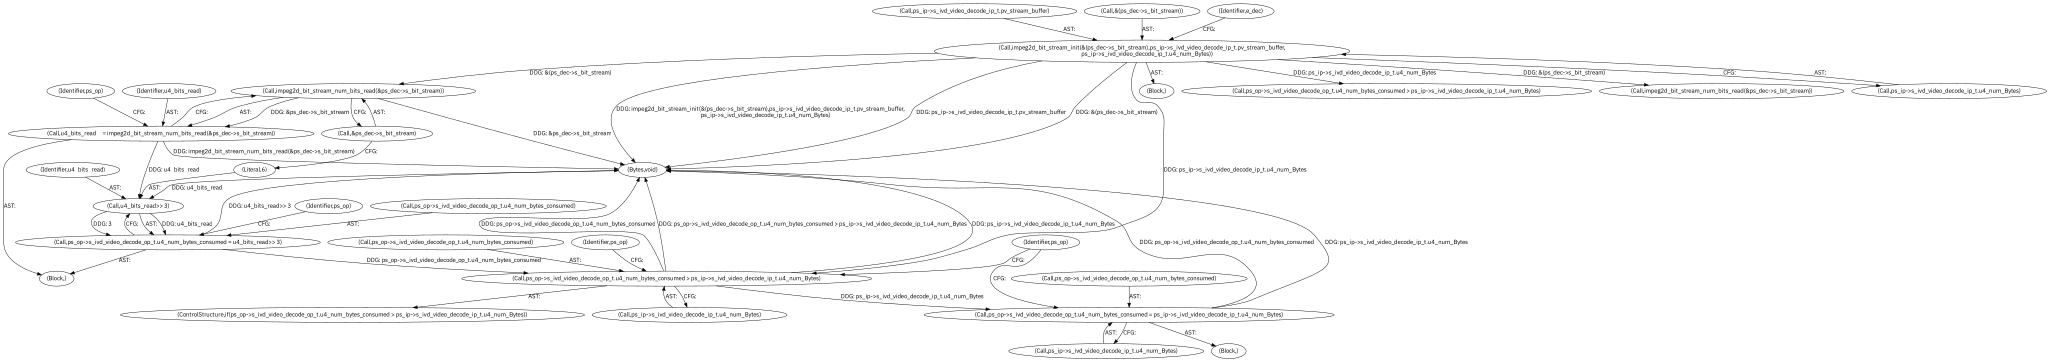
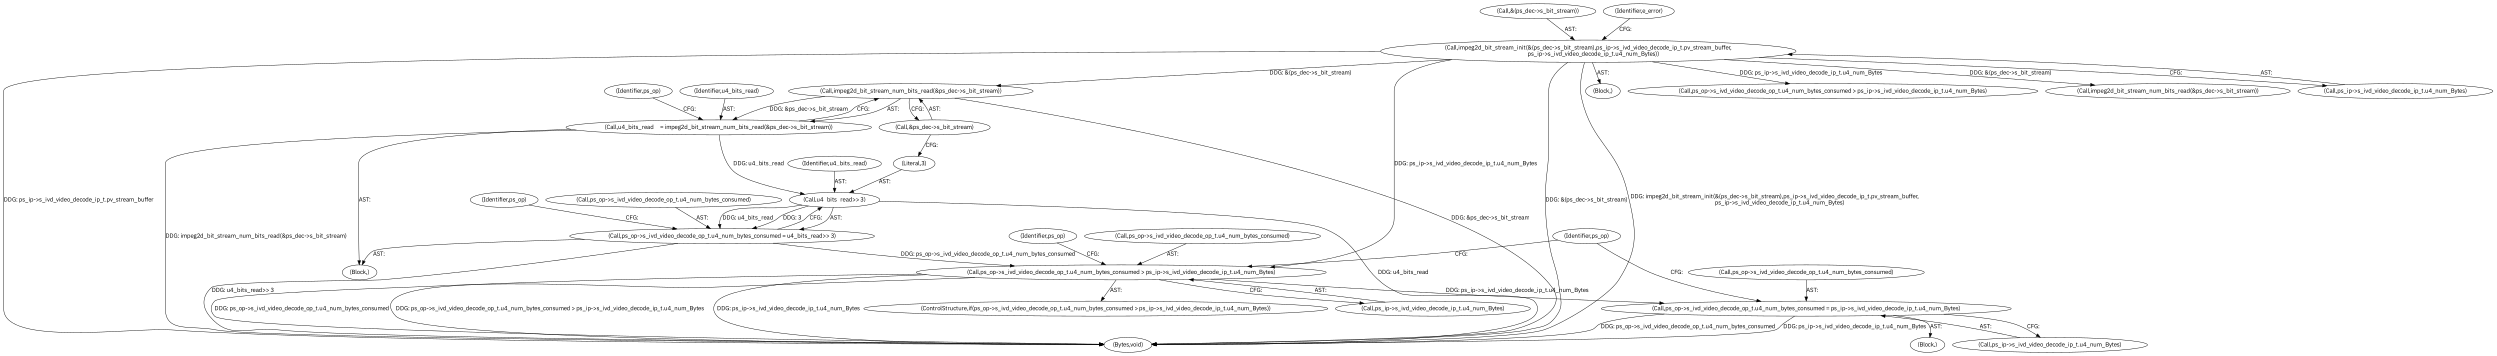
node "(Call,ps_ip->s_ivd_video_decode_ip_t.pv_stream_buffer)": removed
node "(Identifier,e_dec)": label "(Identifier,e_dec)" -> "(Identifier,e_error)"
node "(Literal,6)": label "(Literal,6)" -> "(Literal,3)"
edge "(Bytes,void)" -> "(Call,u4_bits_read>> 3)": reversed
